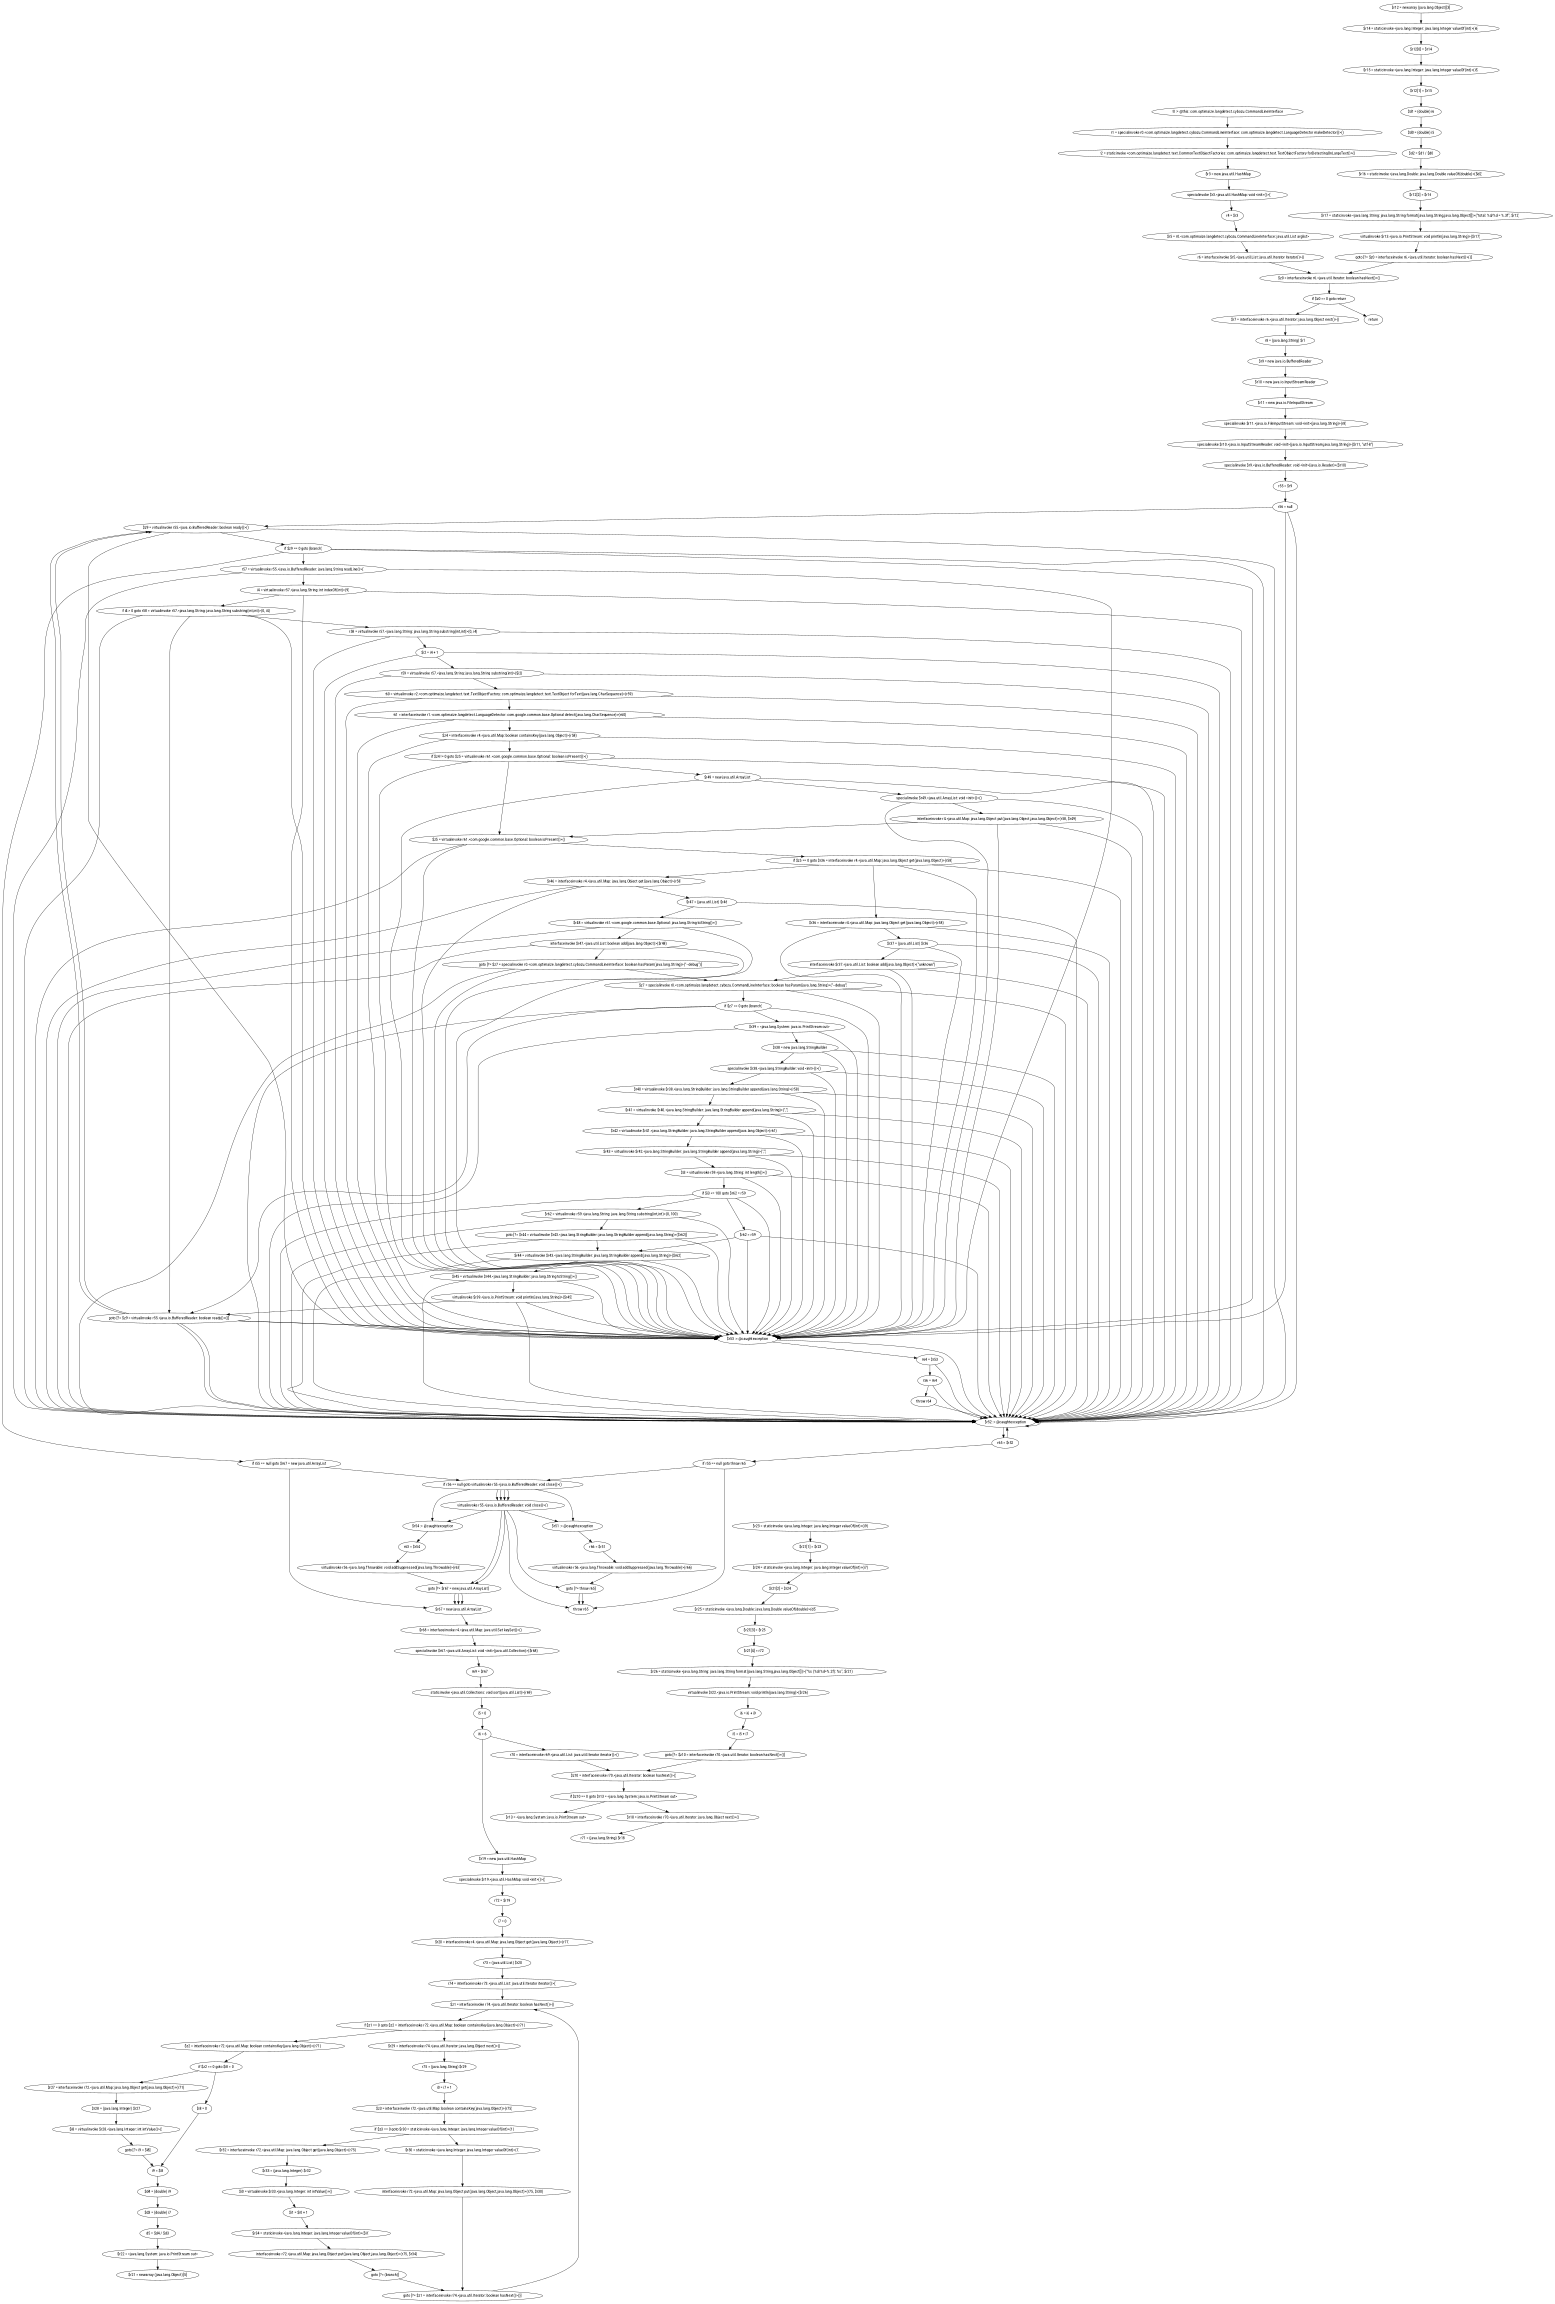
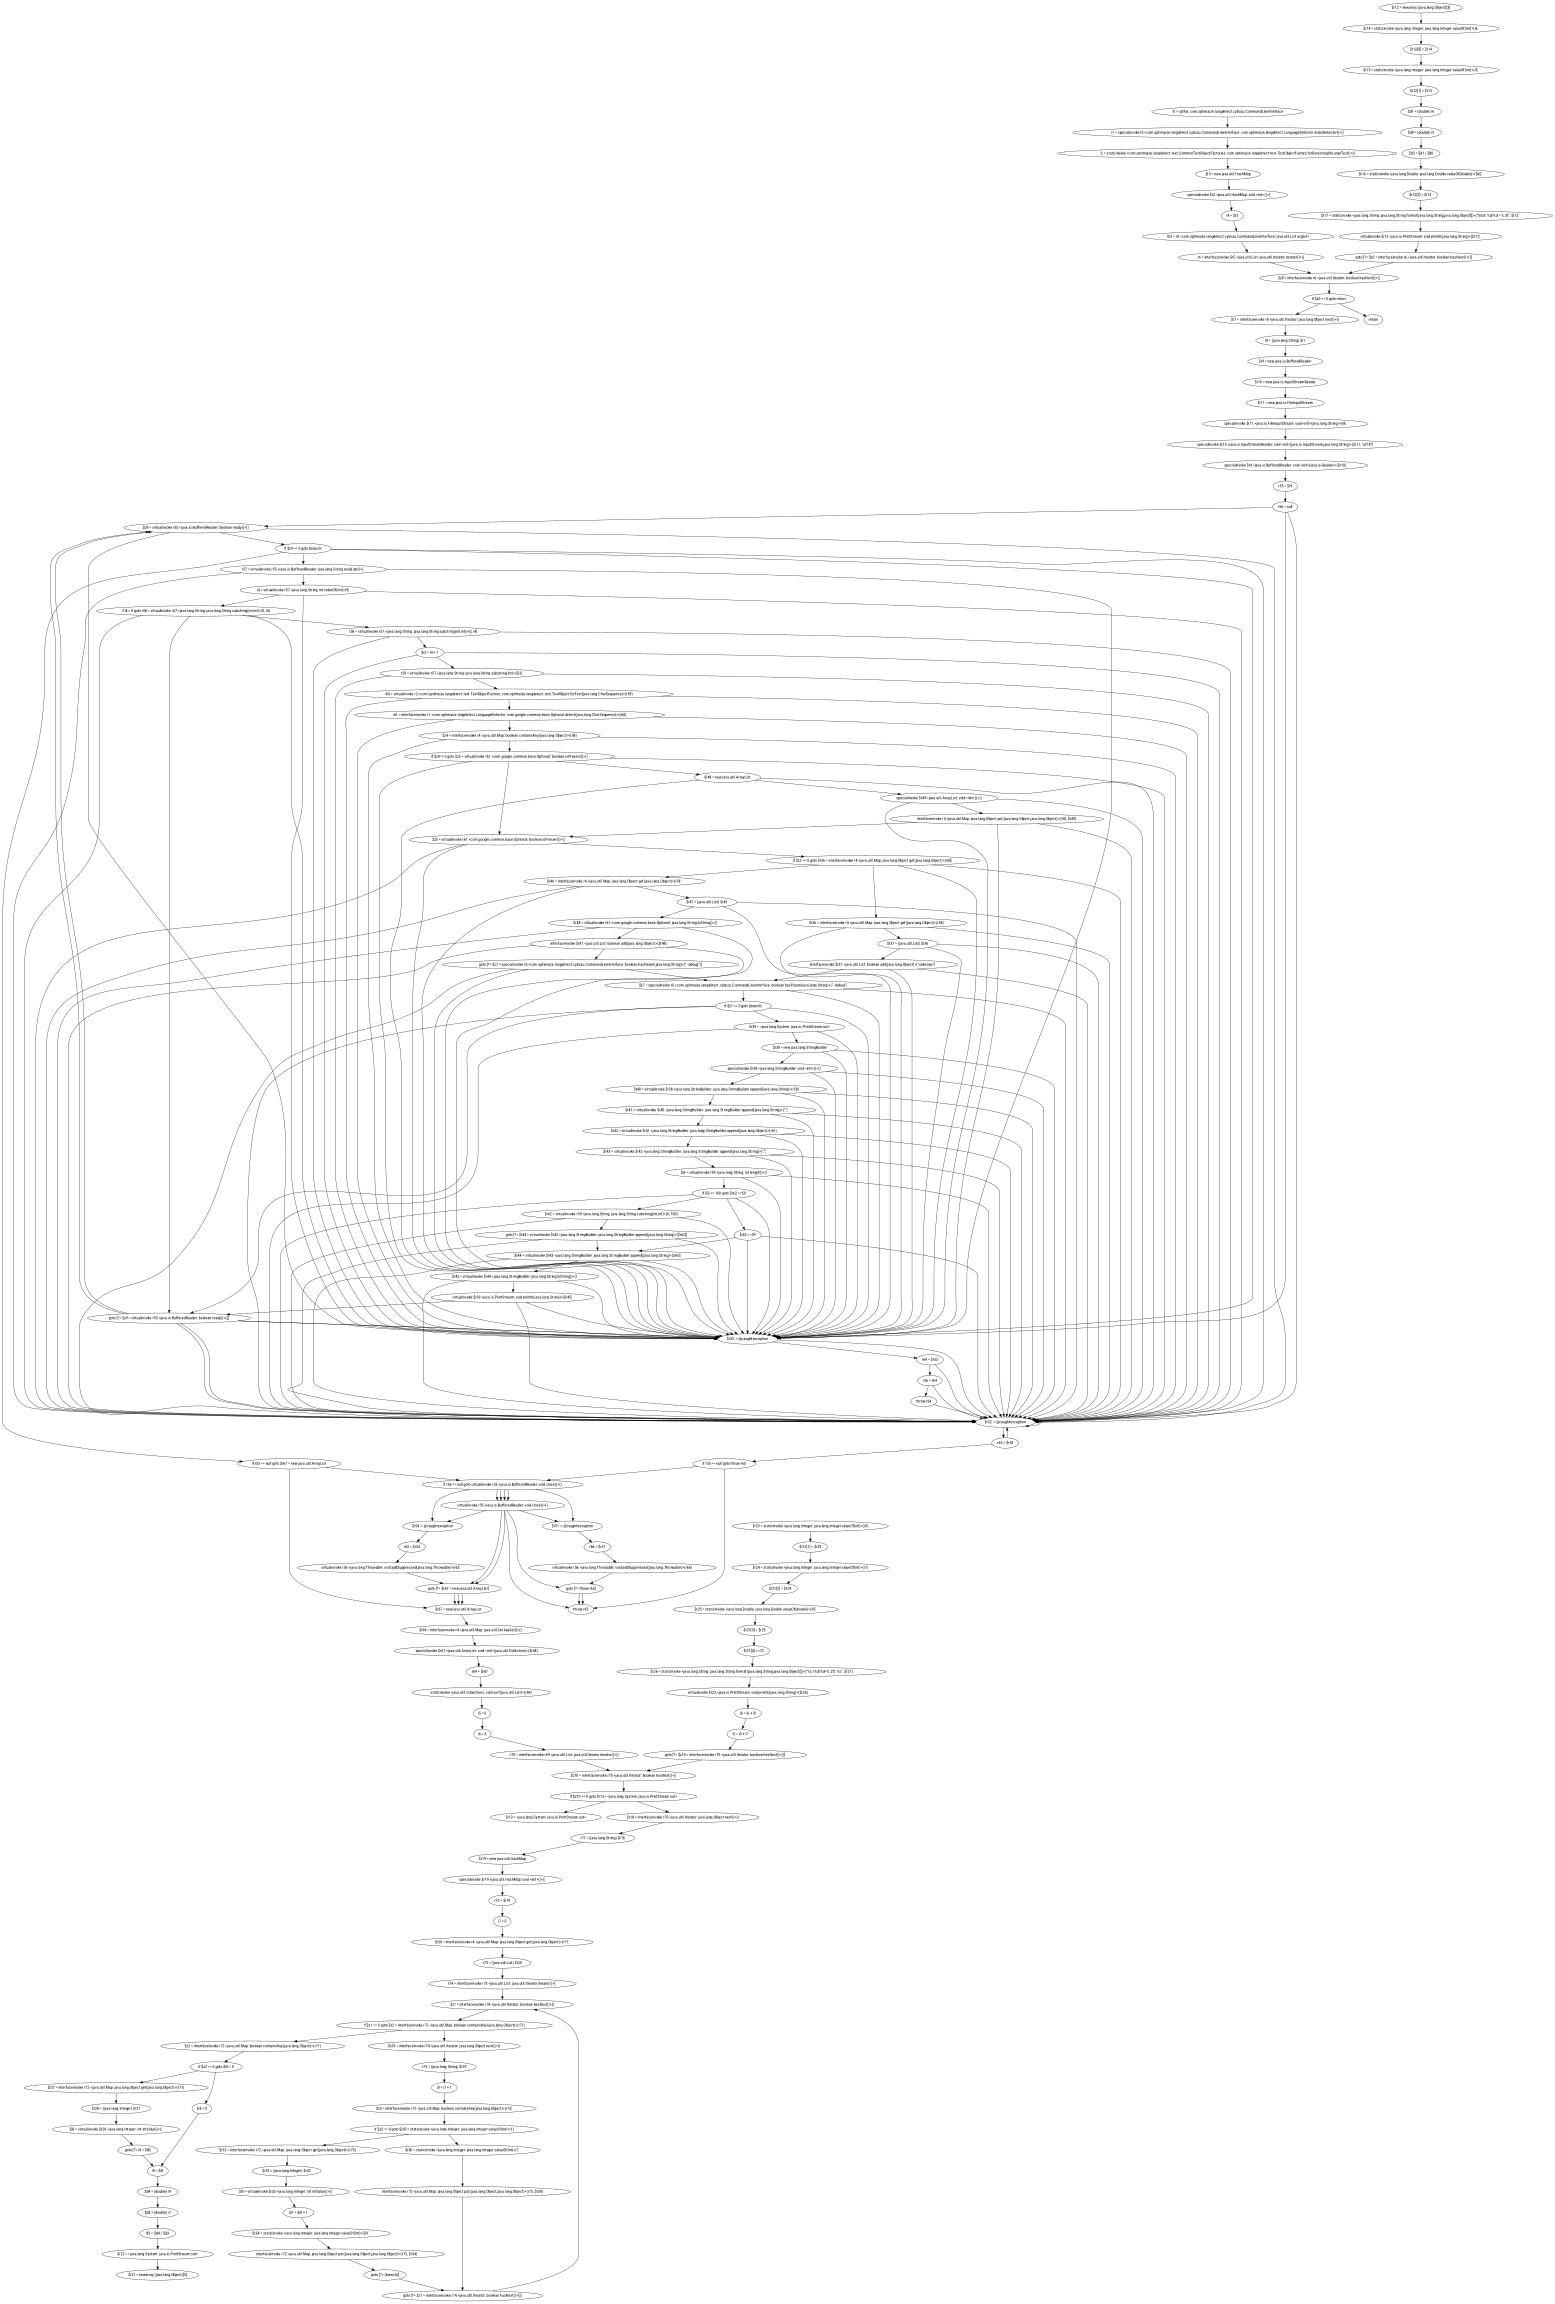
edge "$r47 = (java.util.List) $r46" -> "$r53 := @caughtexception": added
edge "i6 = 6" -> "$r19 = new java.util.HashMap": now "r71 = (java.lang.String) $r18" -> "$r19 = new java.util.HashMap"
